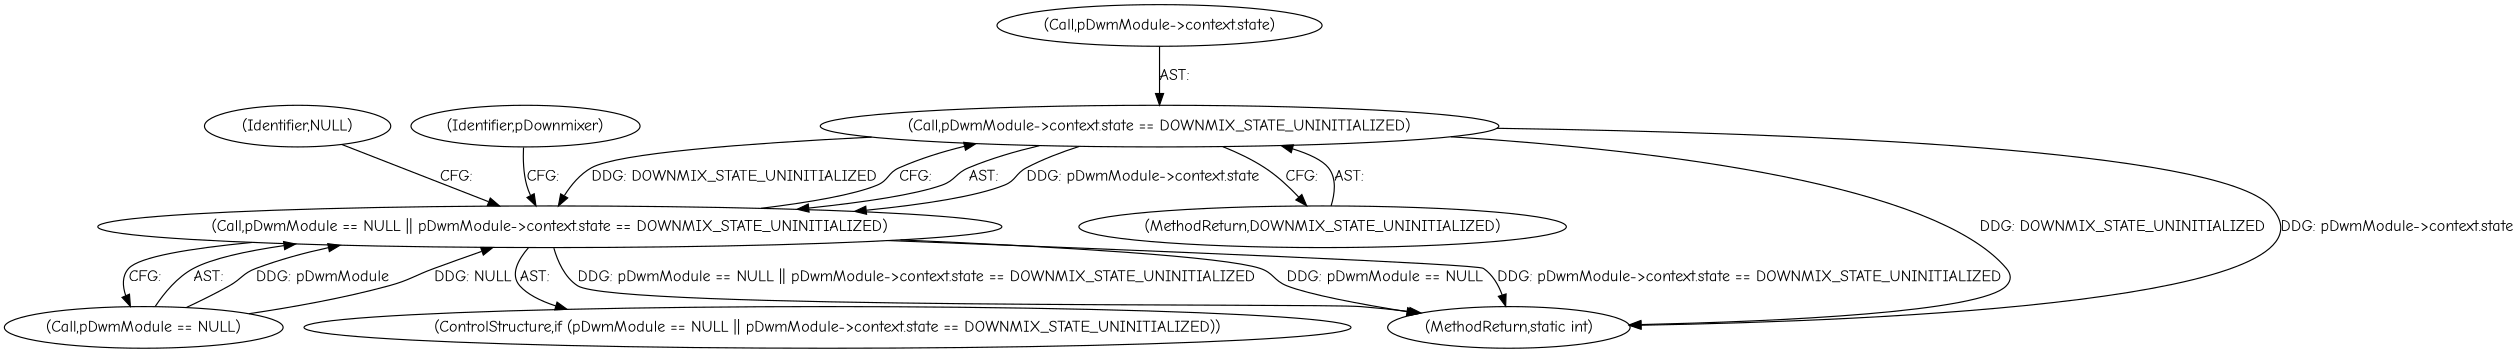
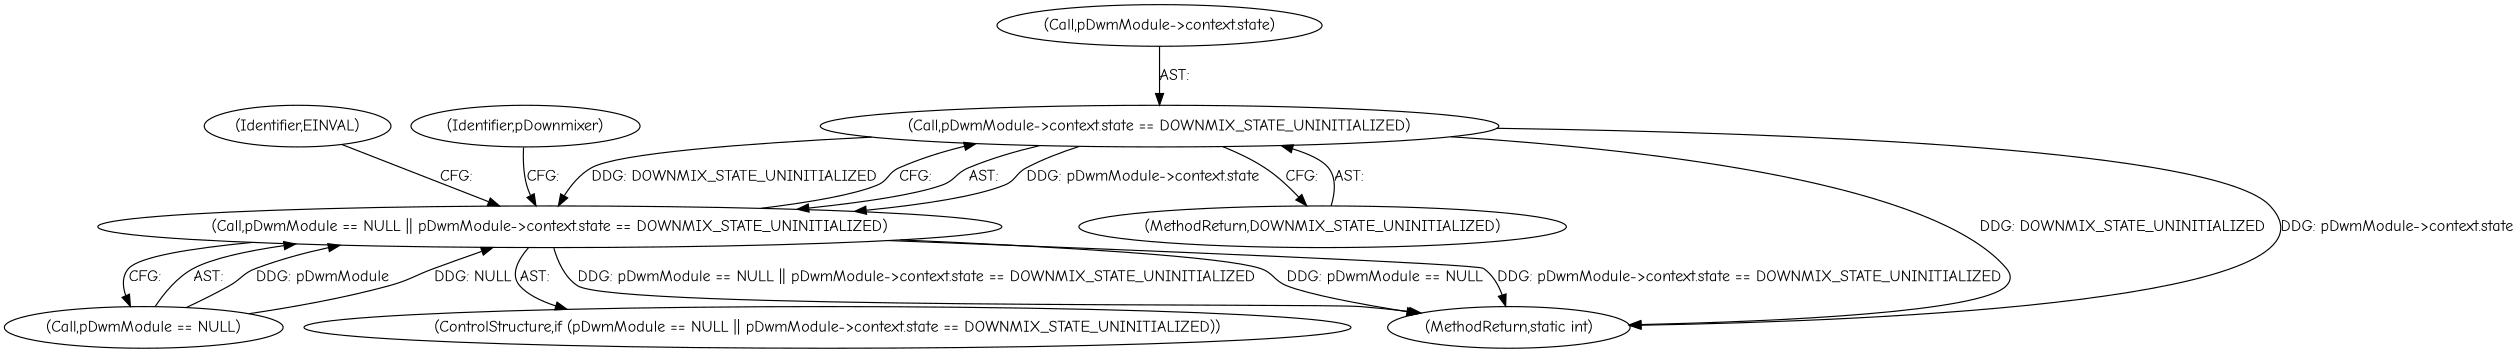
node "(Identifier,NULL)": label "(Identifier,NULL)" -> "(Identifier,EINVAL)"
